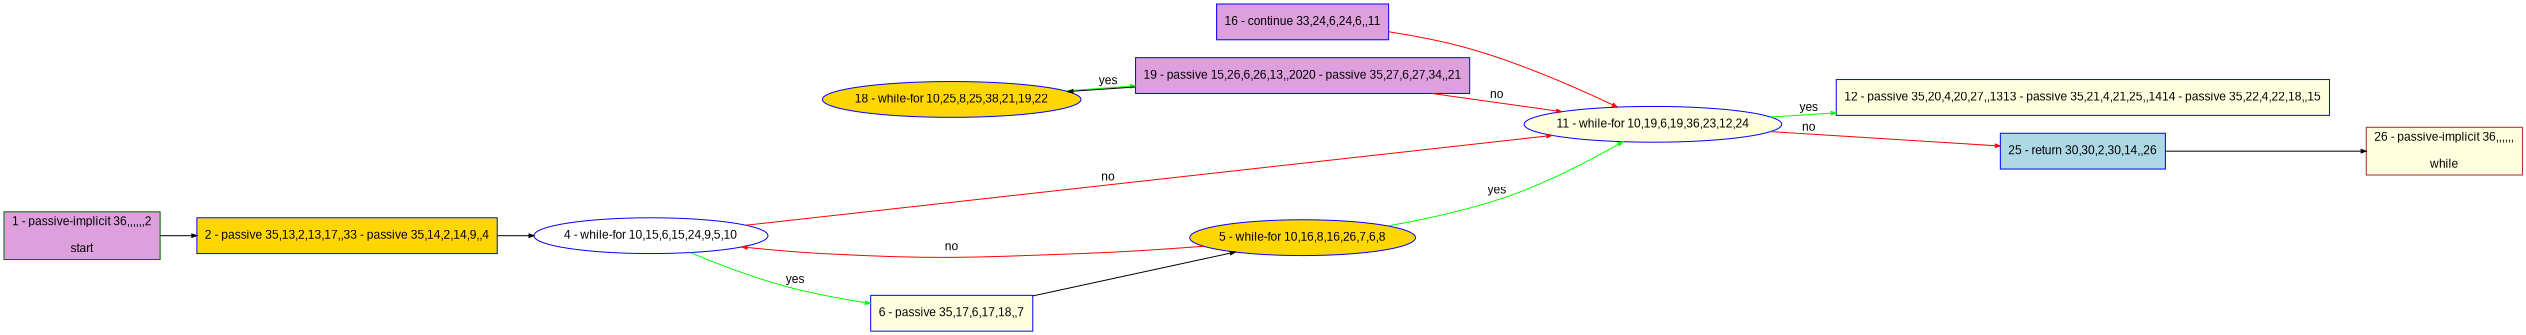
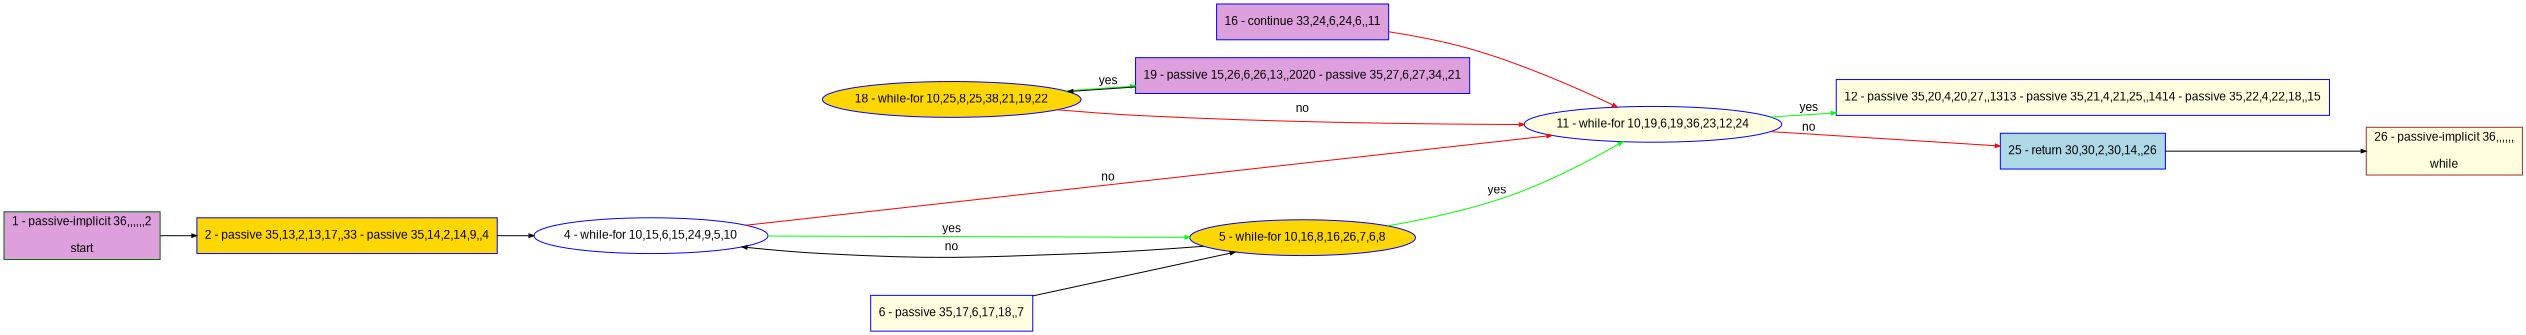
edge "19 - passive 15,26,6,26,13,,2020 - passive 35,27,6,27,34,,21" -> "11 - while-for 10,19,6,19,36,23,12,24": now "18 - while-for 10,25,8,25,38,21,19,22" -> "11 - while-for 10,19,6,19,36,23,12,24"
edge "5 - while-for 10,16,8,16,26,7,6,8" -> "4 - while-for 10,15,6,15,24,9,5,10": color #ff0000 -> #000000
edge "4 - while-for 10,15,6,15,24,9,5,10" -> "6 - passive 35,17,6,17,18,,7": now "4 - while-for 10,15,6,15,24,9,5,10" -> "5 - while-for 10,16,8,16,26,7,6,8"
